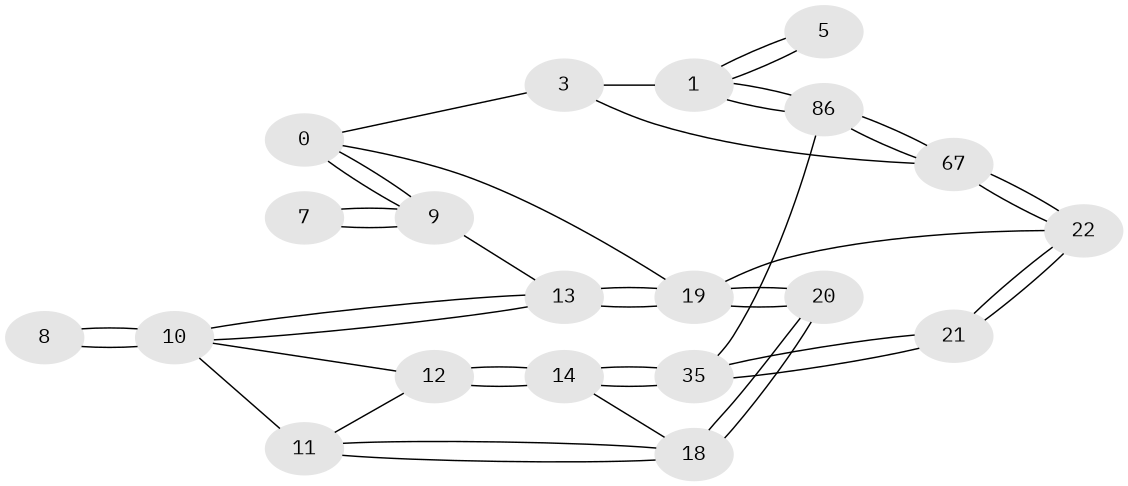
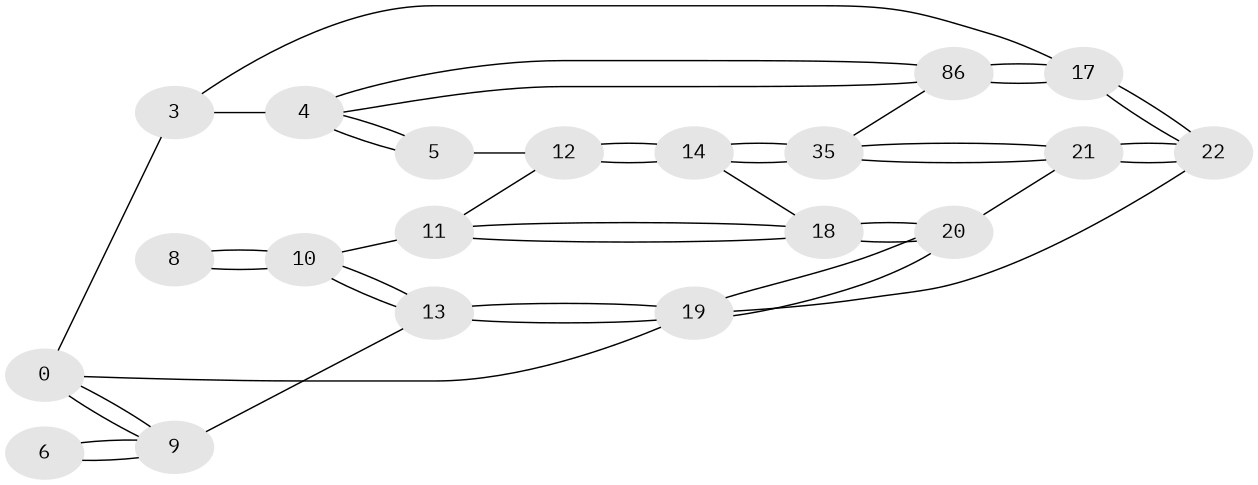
node "1": label "1" -> "4"
node "67": label "67" -> "17"
edge "21" -- "20": added
node "7": label "7" -> "6"
edge "10" -- "12": now "5" -- "12"
